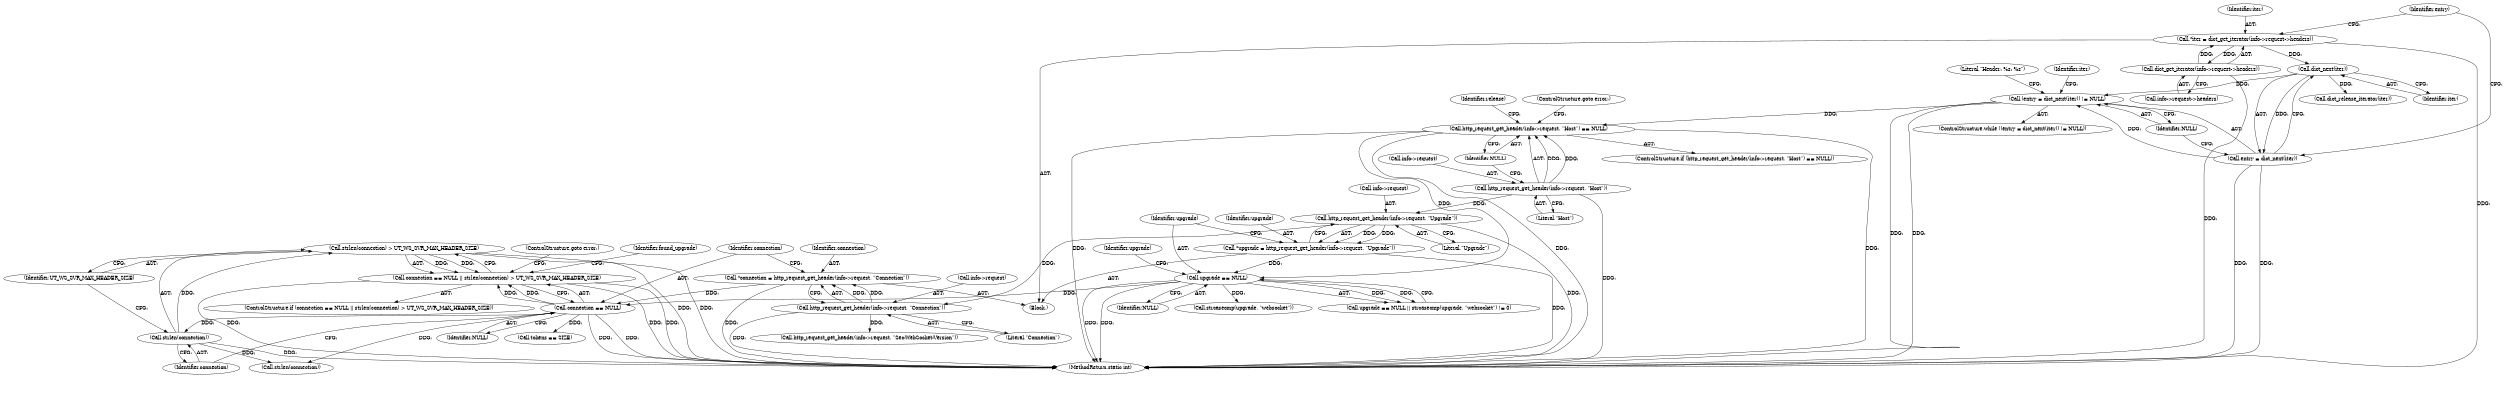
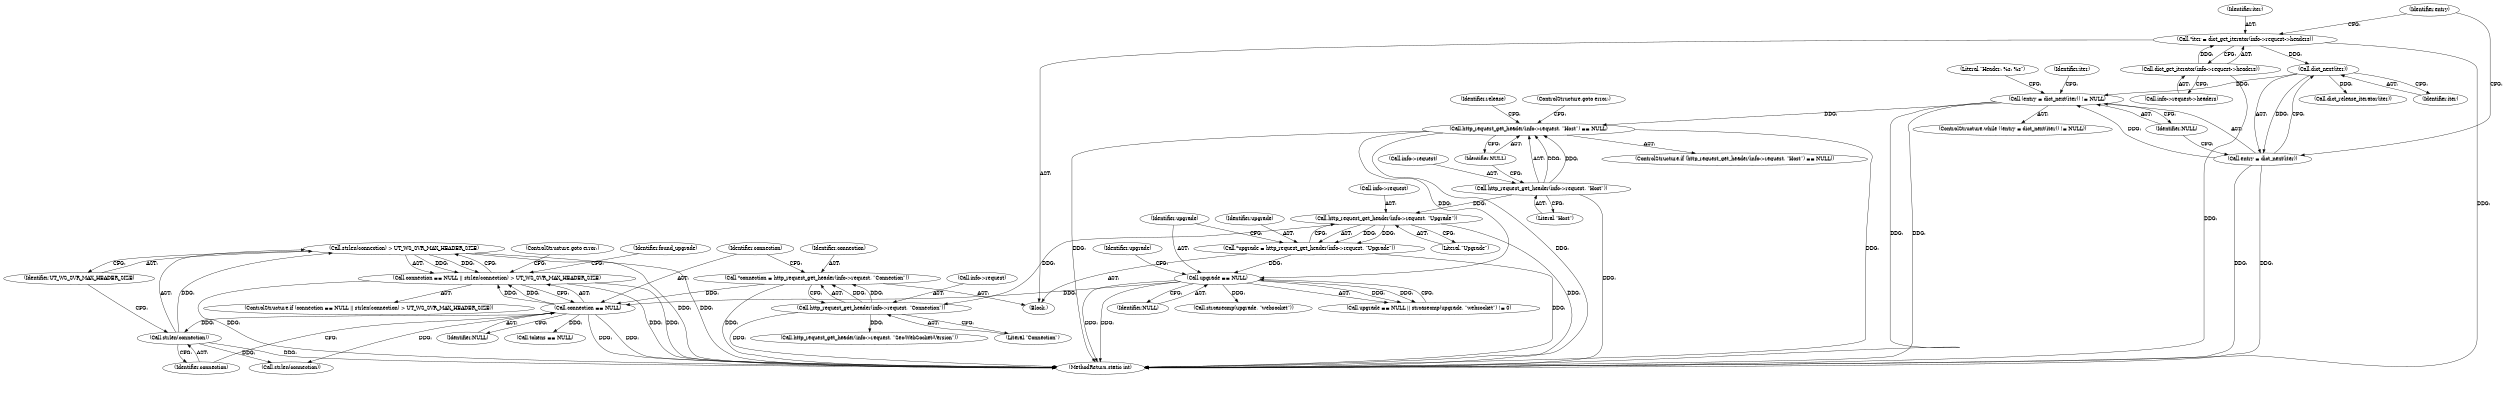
edge "(Call,*iter = dict_get_iterator(info->request->headers))" -> "(Call,dict_get_iterator(info->request->headers))": label "DDG: " -> "CFG: "
node "(Call,tokens == SIZE)": label "(Call,tokens == SIZE)" -> "(Call,tokens == NULL)"
